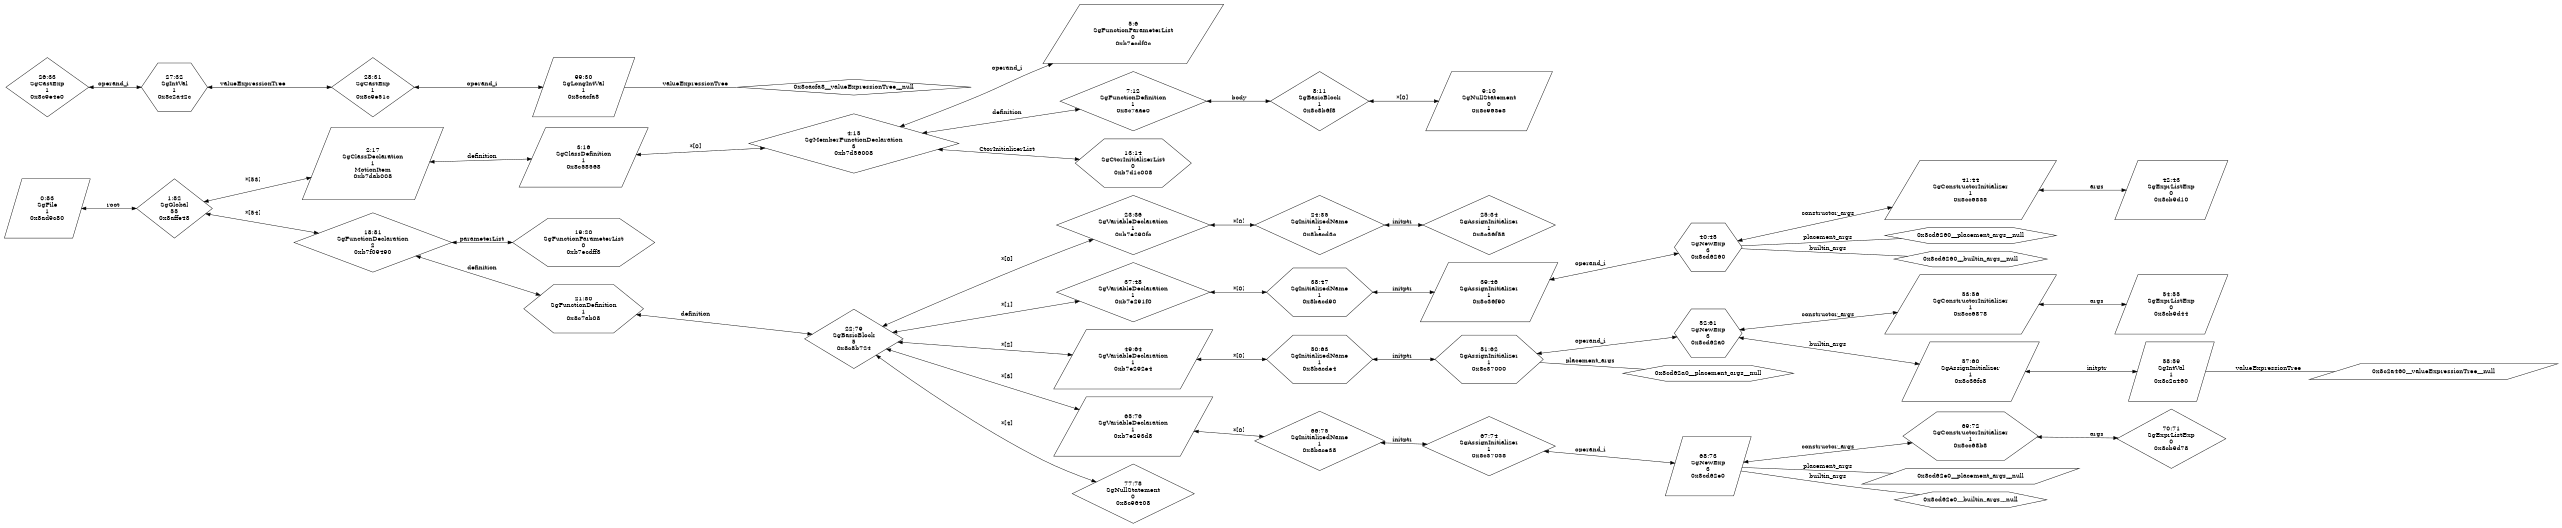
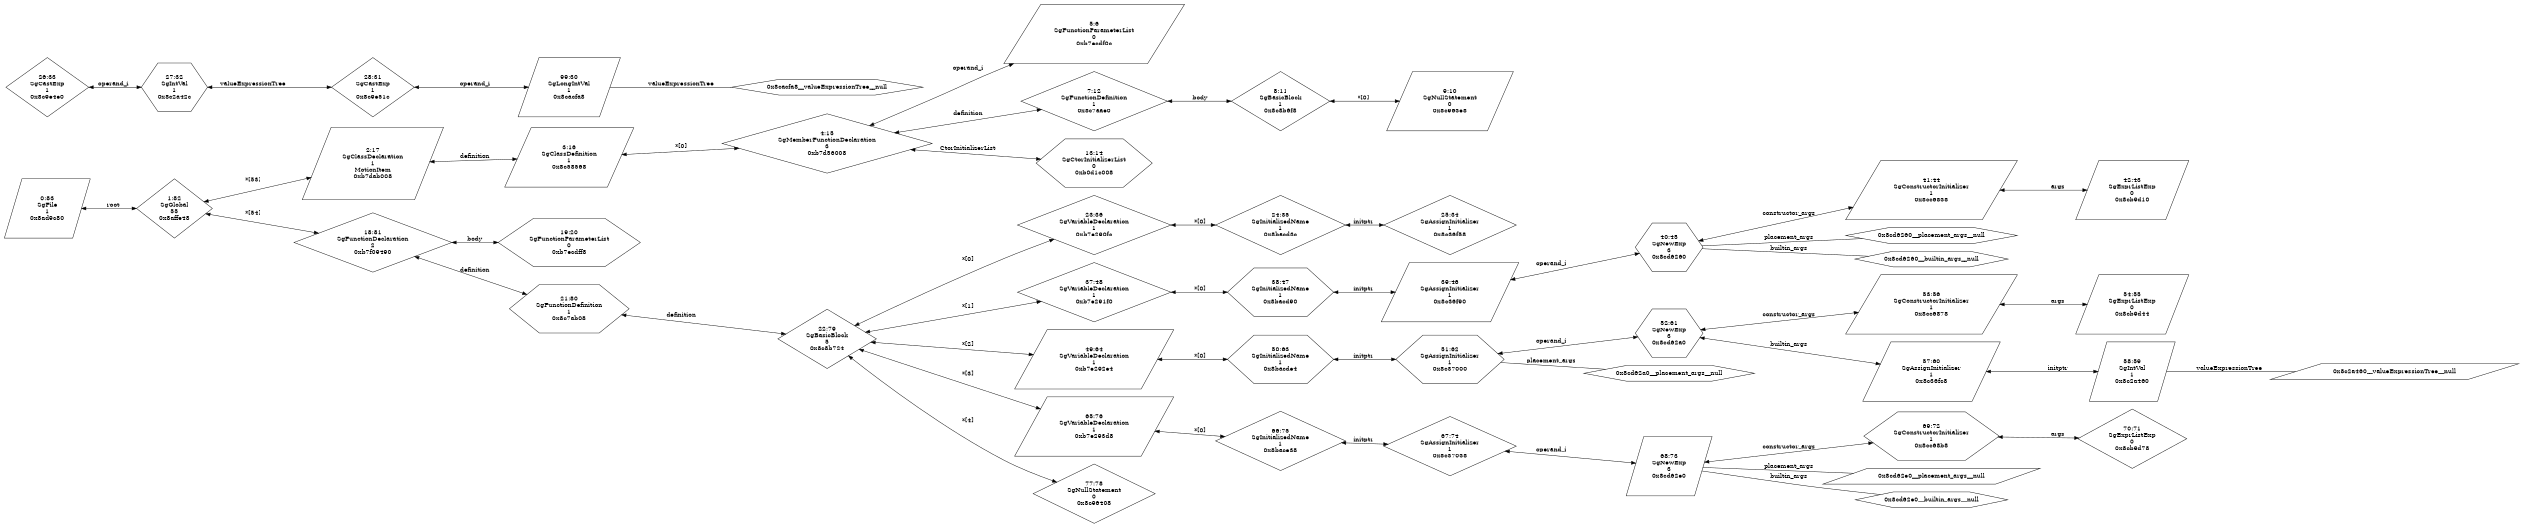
node "0x8cacfa8__valueExpressionTree__null": shape diamond -> hexagon
node "13:14 SgCtorInitializerList 0 0xb7d1c008": label "13:14 SgCtorInitializerList 0 0xb7d1c008" -> "13:14 SgCtorInitializerList 0 0xb0d1c008"
edge "18:81 SgFunctionDeclaration 2 0xb7f09490" -- "19:20 SgFunctionParameterList 0 0xb7ecdff8": label "parameterList" -> "body"
